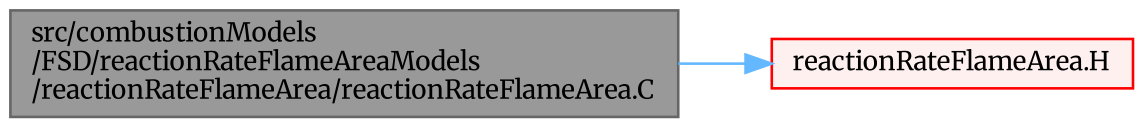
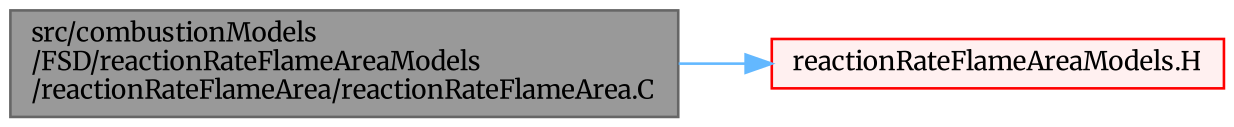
node "reactionRateFlameArea.H": label "reactionRateFlameArea.H" -> "reactionRateFlameAreaModels.H"
